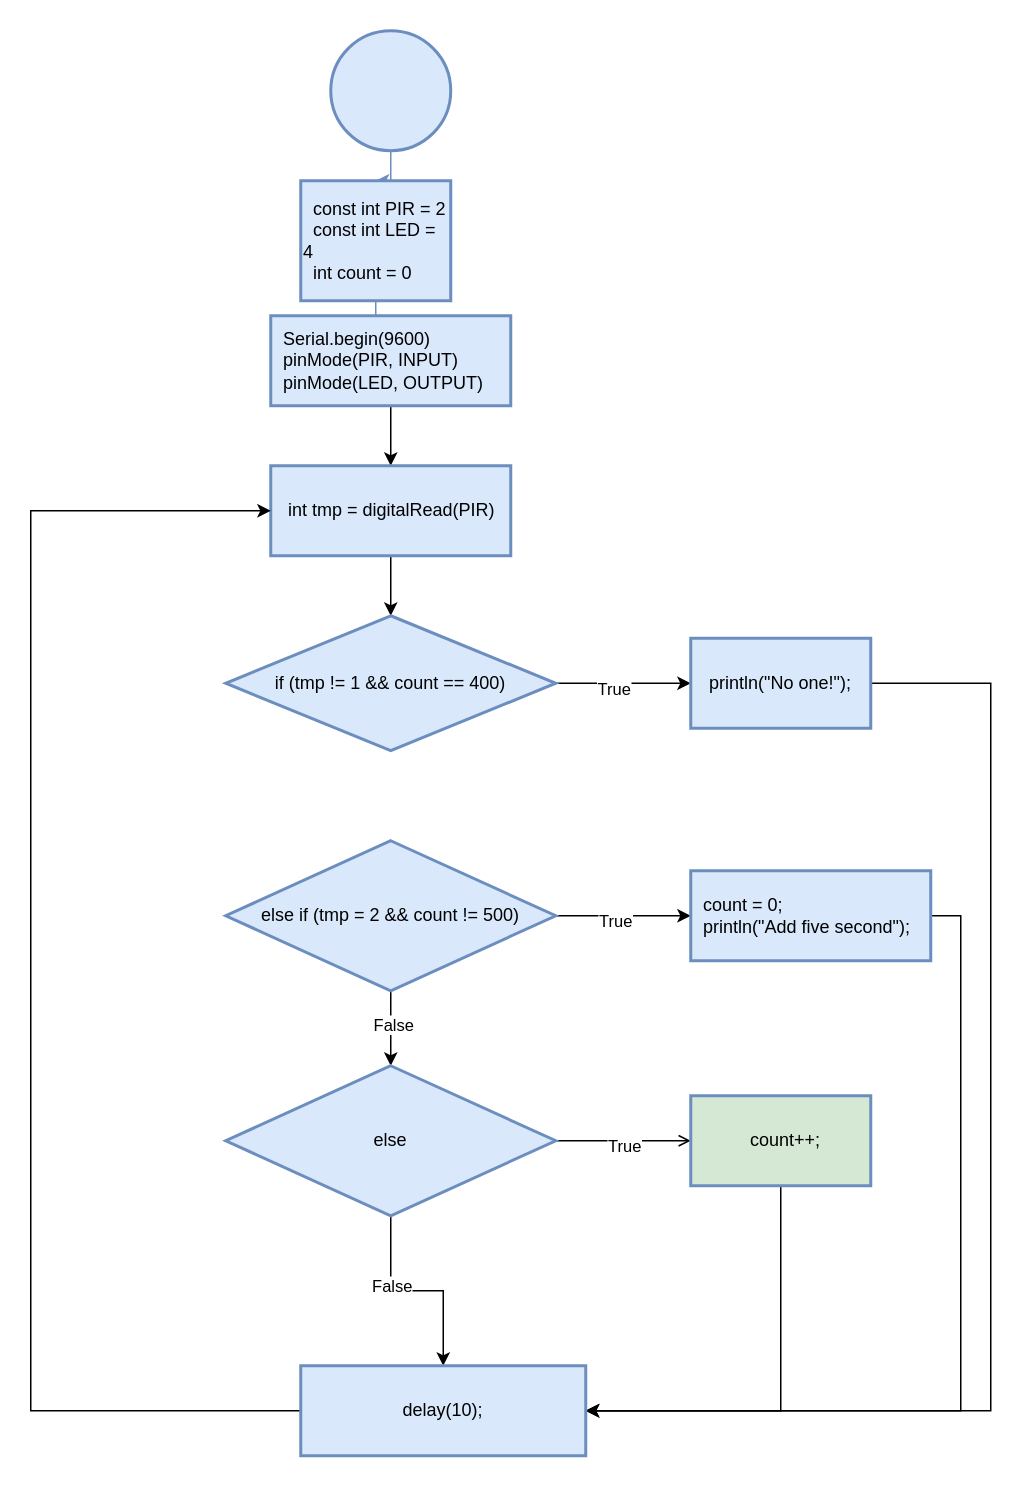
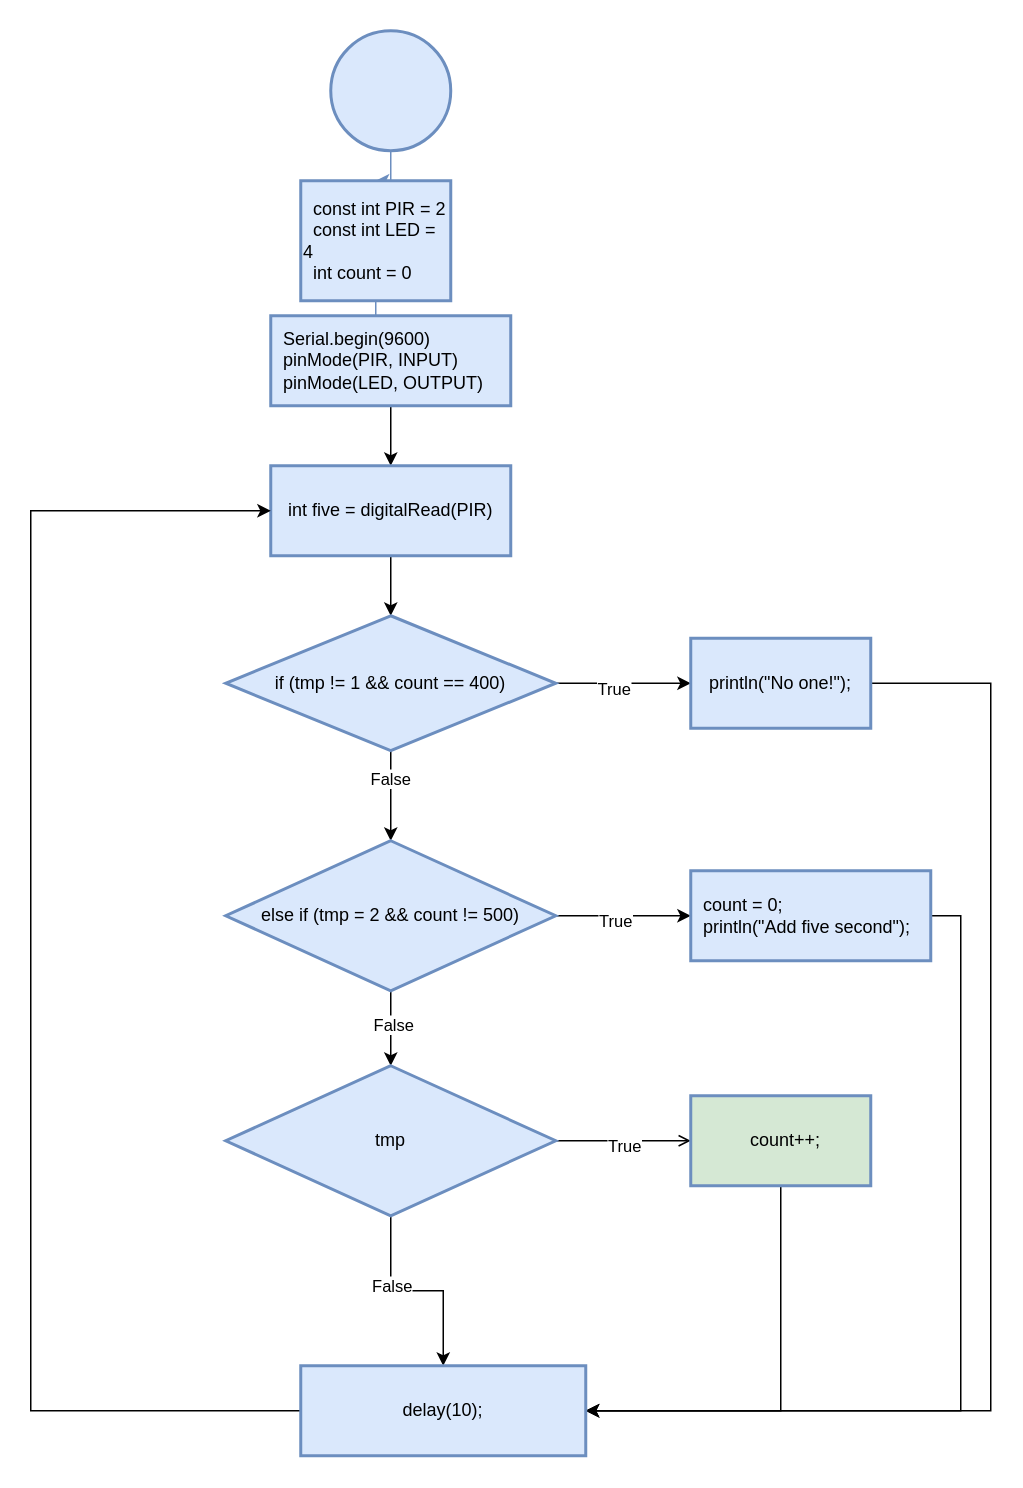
node "int tmp = digitalRead(PIR)": label "int tmp = digitalRead(PIR)" -> "int five = digitalRead(PIR)"
edge "if (tmp != 1 && count == 400)" -> "else if (tmp = 2 && count != 500)": added, label "False"
node "else": label "else" -> "tmp"
